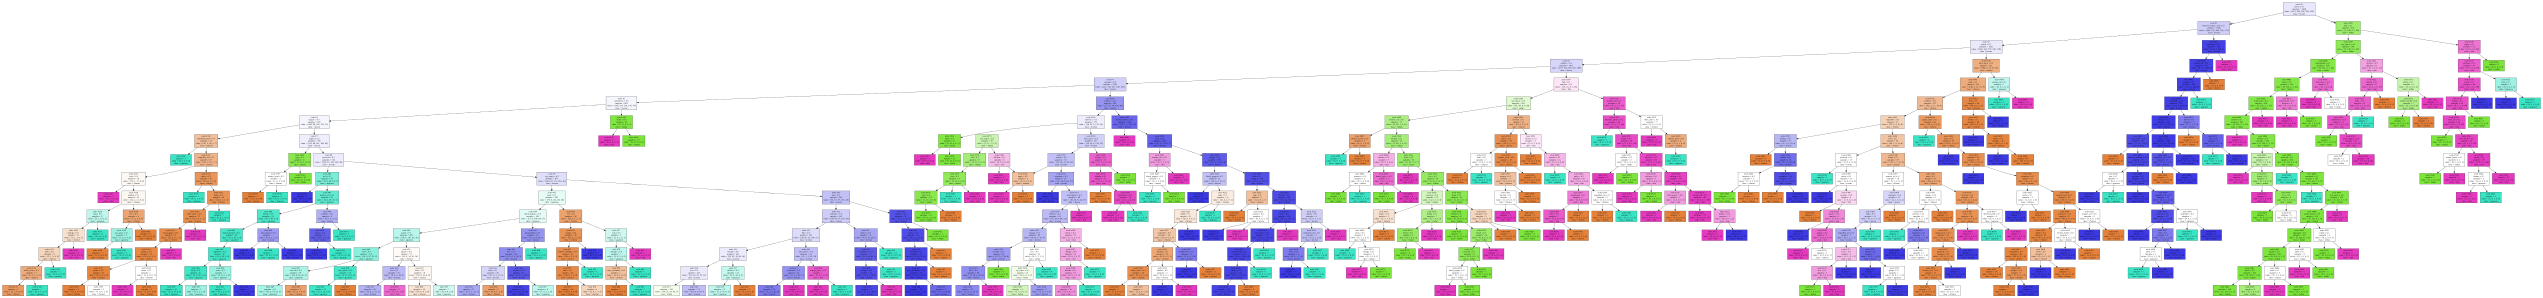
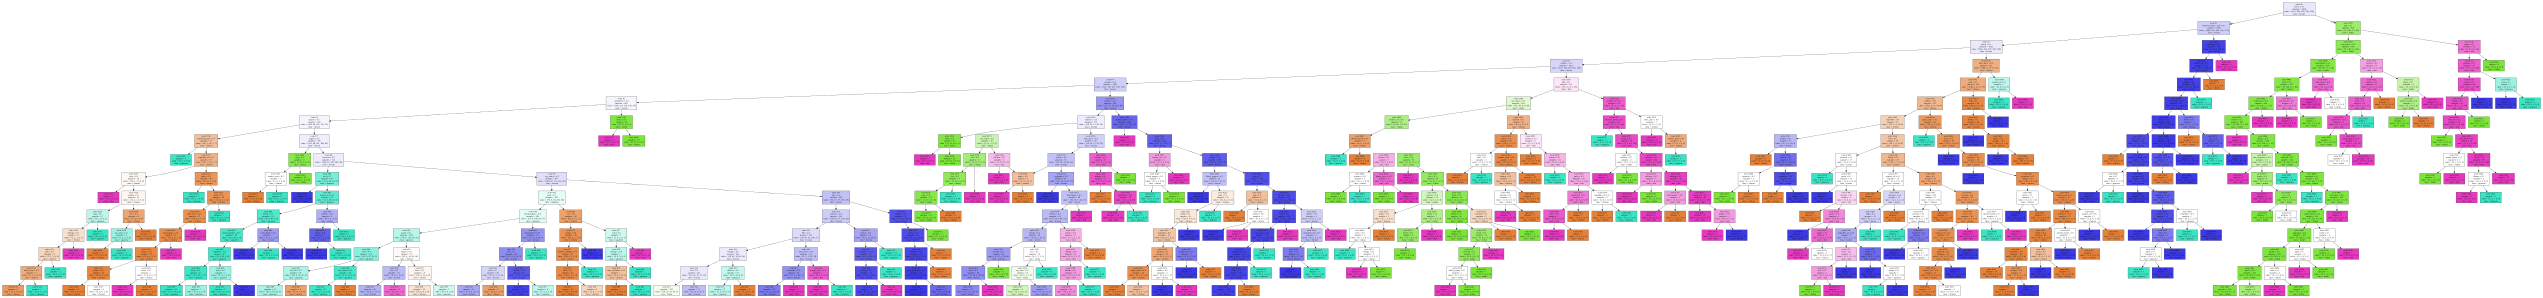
node "node #250": removed
edge "node #177" -> "node #182": now "node #176" -> "node #182"
node "node #383": added
node "node #277": removed
